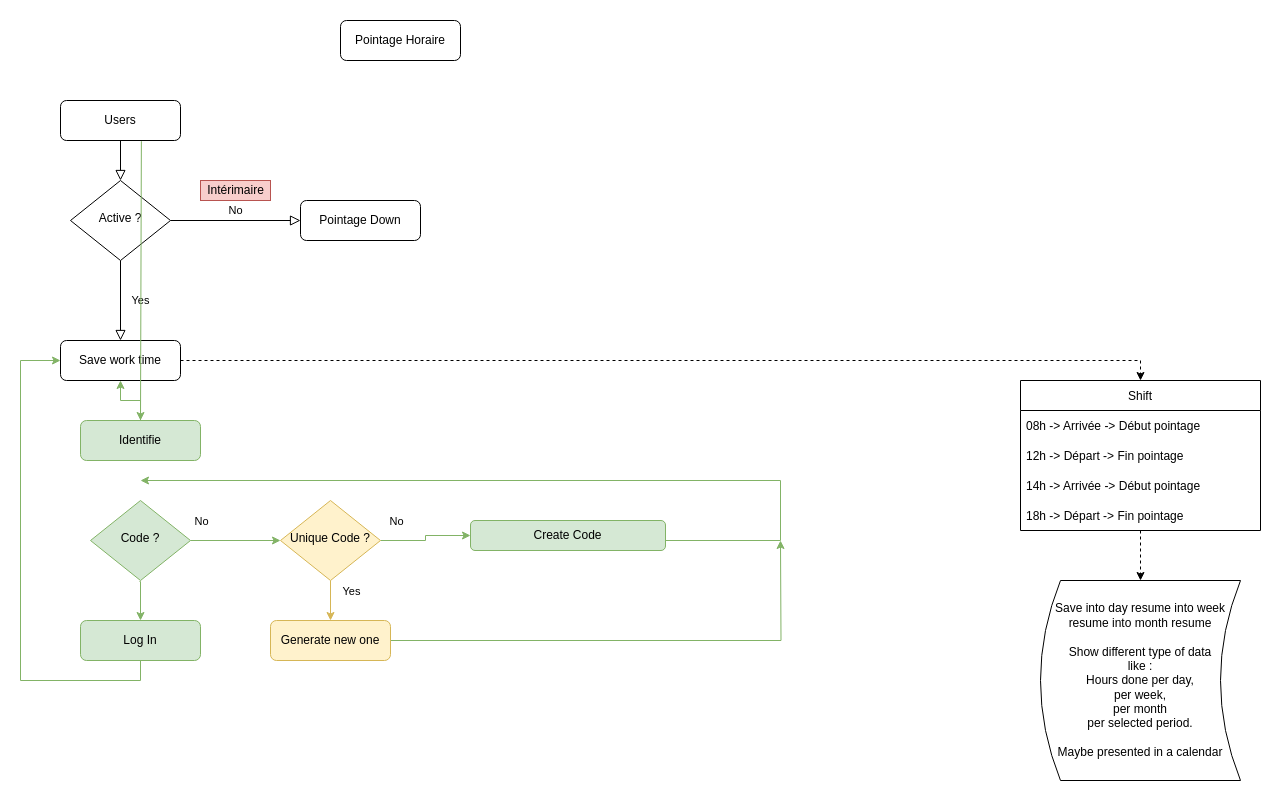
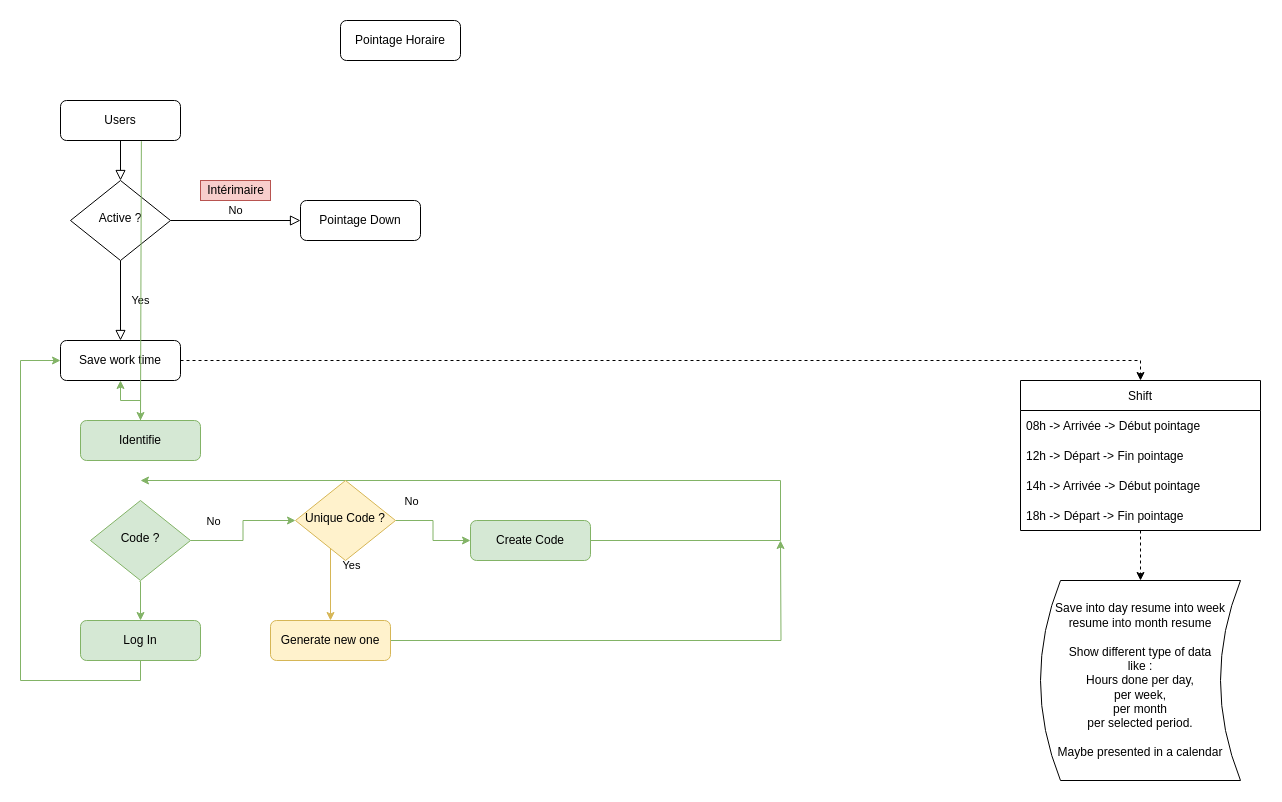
node "Create Code": size 195x30 -> 120x40
node "Unique Code ?": moved (331, 541) -> (346, 521)
